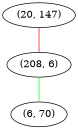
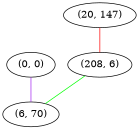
node "(0, 0)": added
